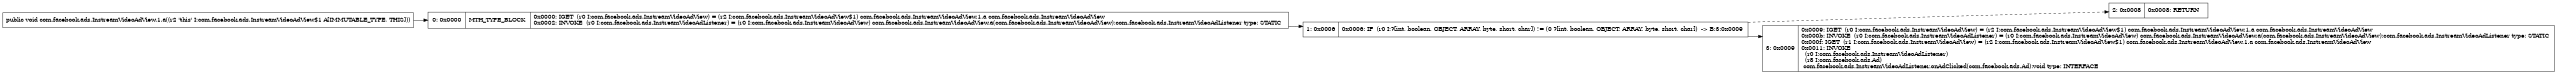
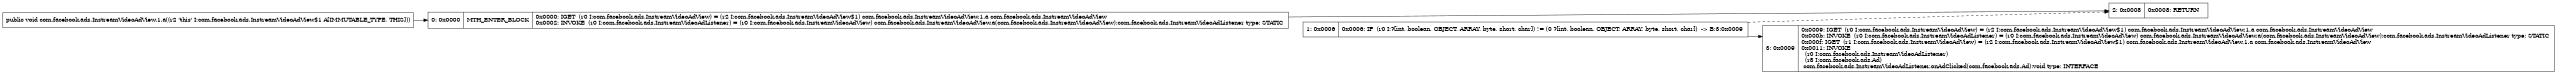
node "0: 0x0000": text "MTH_TYPE_BLOCK" -> "MTH_ENTER_BLOCK"
edge "0: 0x0000" -> "1: 0x0006": now "0: 0x0000" -> "2: 0x0008"
